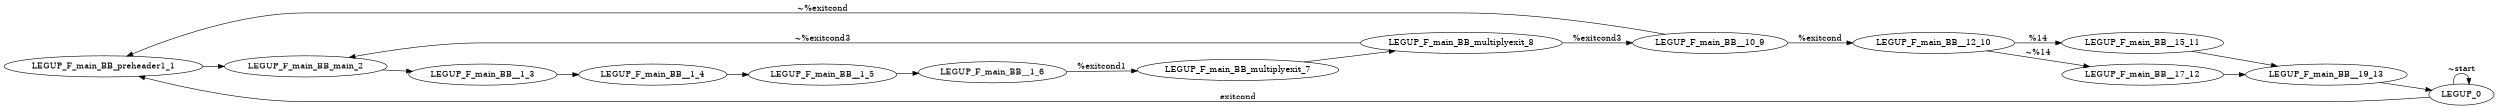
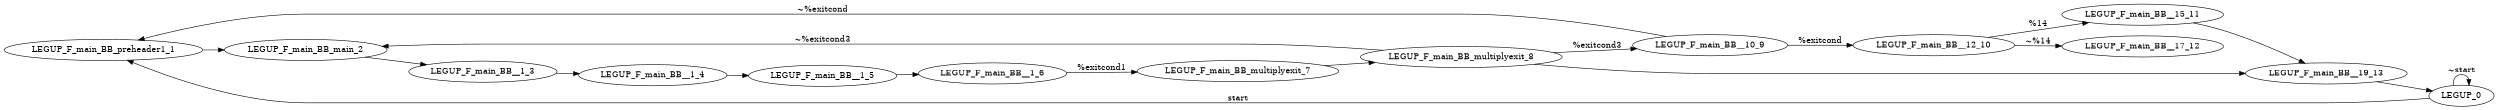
edge "LEGUP_F_main_BB__17_12" -> "LEGUP_F_main_BB__19_13": now "LEGUP_F_main_BB_multiplyexit_8" -> "LEGUP_F_main_BB__19_13"
edge "LEGUP_0" -> "LEGUP_F_main_BB_preheader1_1": label "exitcond" -> "start"
